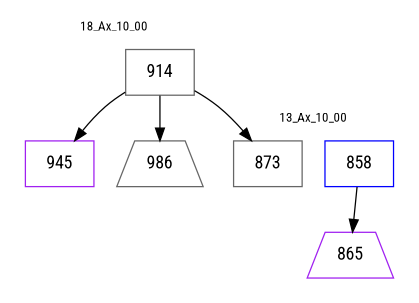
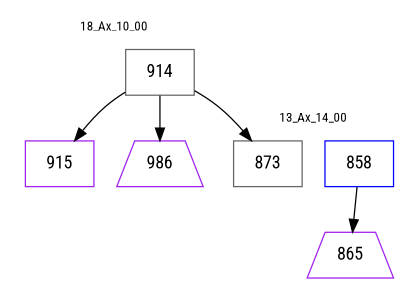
cluster "13_Ax_10_00": label "13_Ax_10_00" -> "13_Ax_14_00"
node "945": label "945" -> "915"
node "986": color gray40 -> purple
